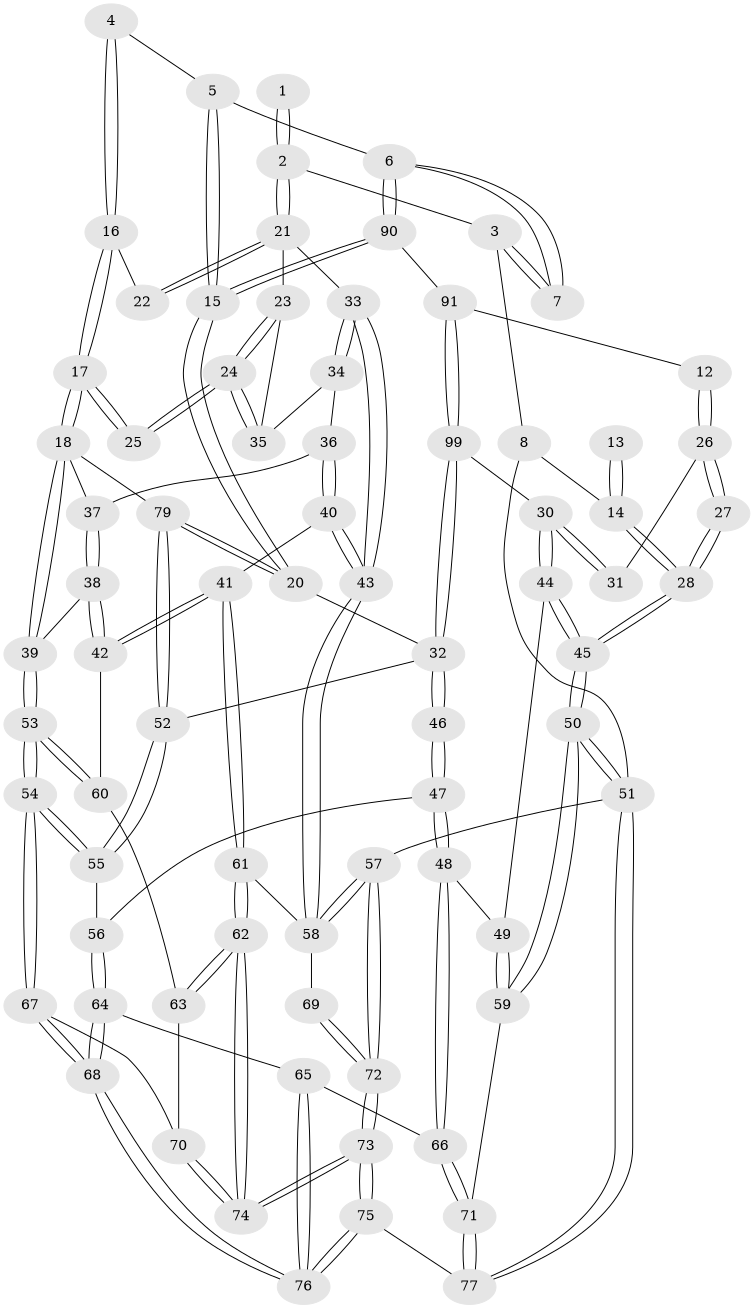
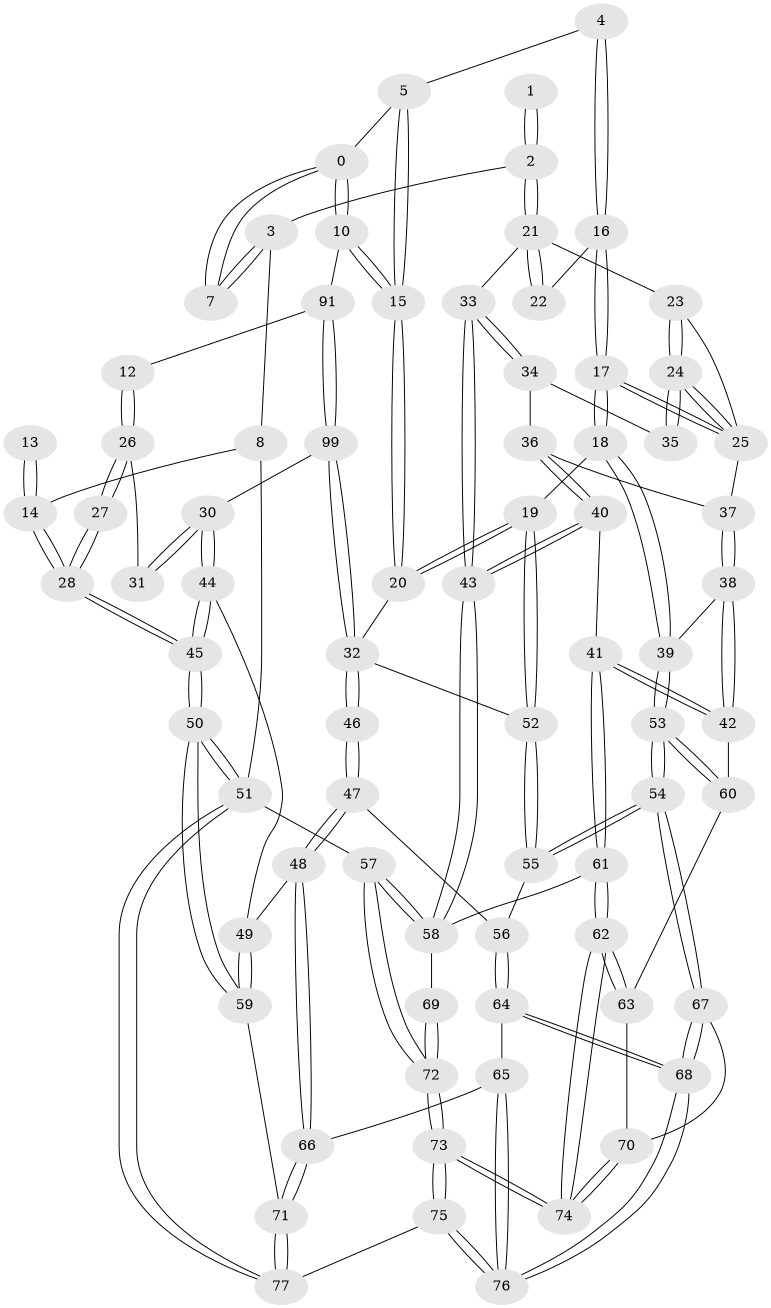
node "6": label "6" -> "0"
node "90": label "90" -> "10"
edge "23" -- "35": now "23" -- "25"
edge "18" -- "37": now "25" -- "37"
node "79": label "79" -> "19"
